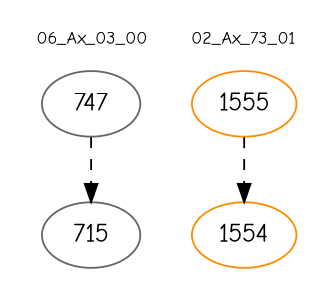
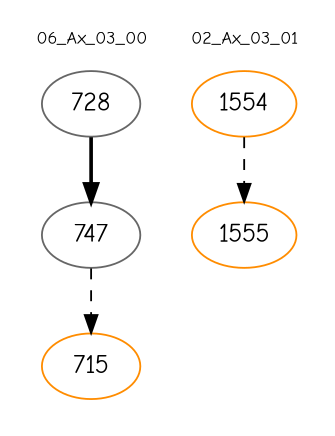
cluster "02_Ax_73_01": label "02_Ax_73_01" -> "02_Ax_03_01"
node "728": added
edge "1555" -> "1554": reversed
node "715": color gray40 -> darkorange
